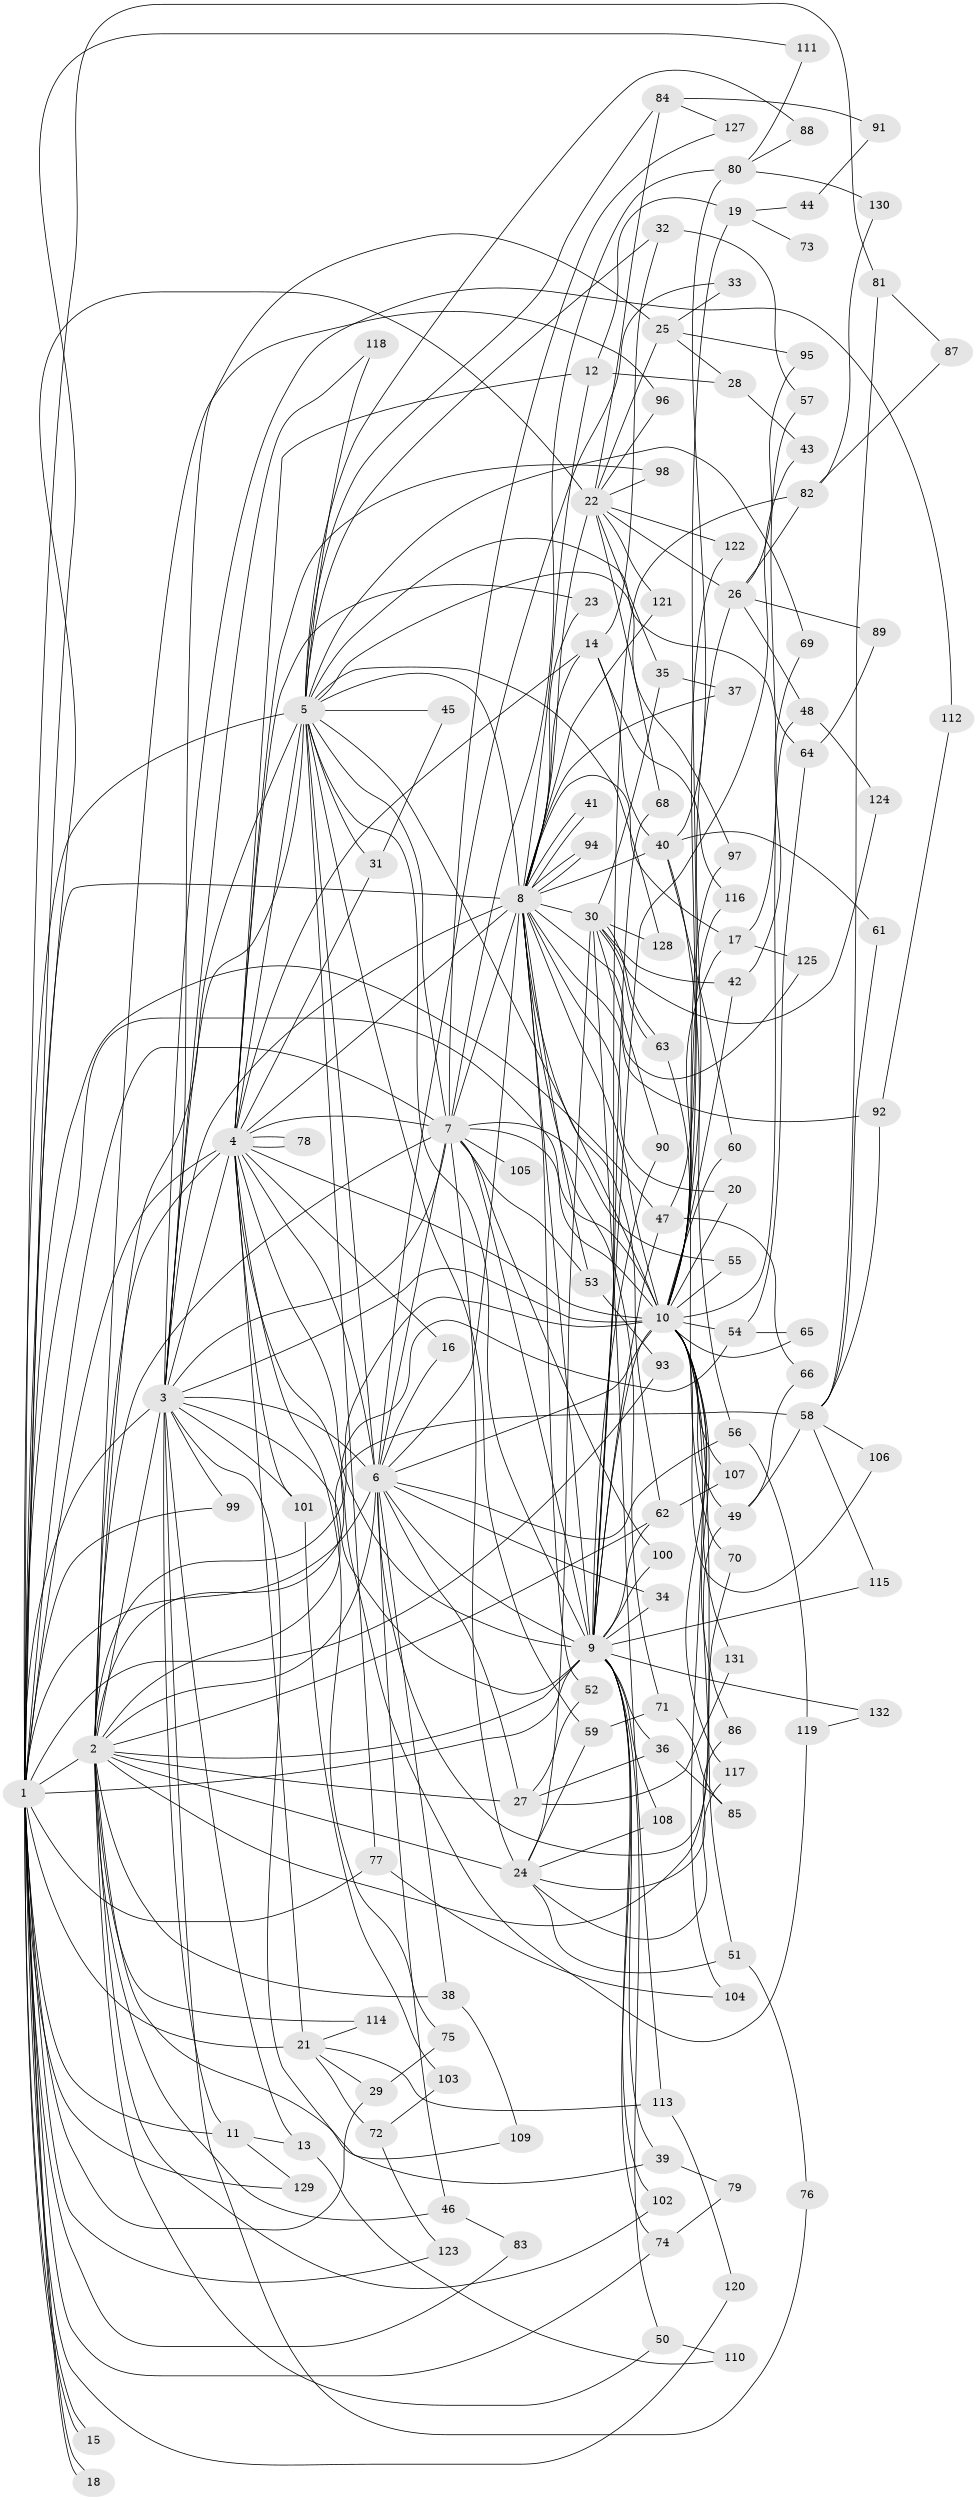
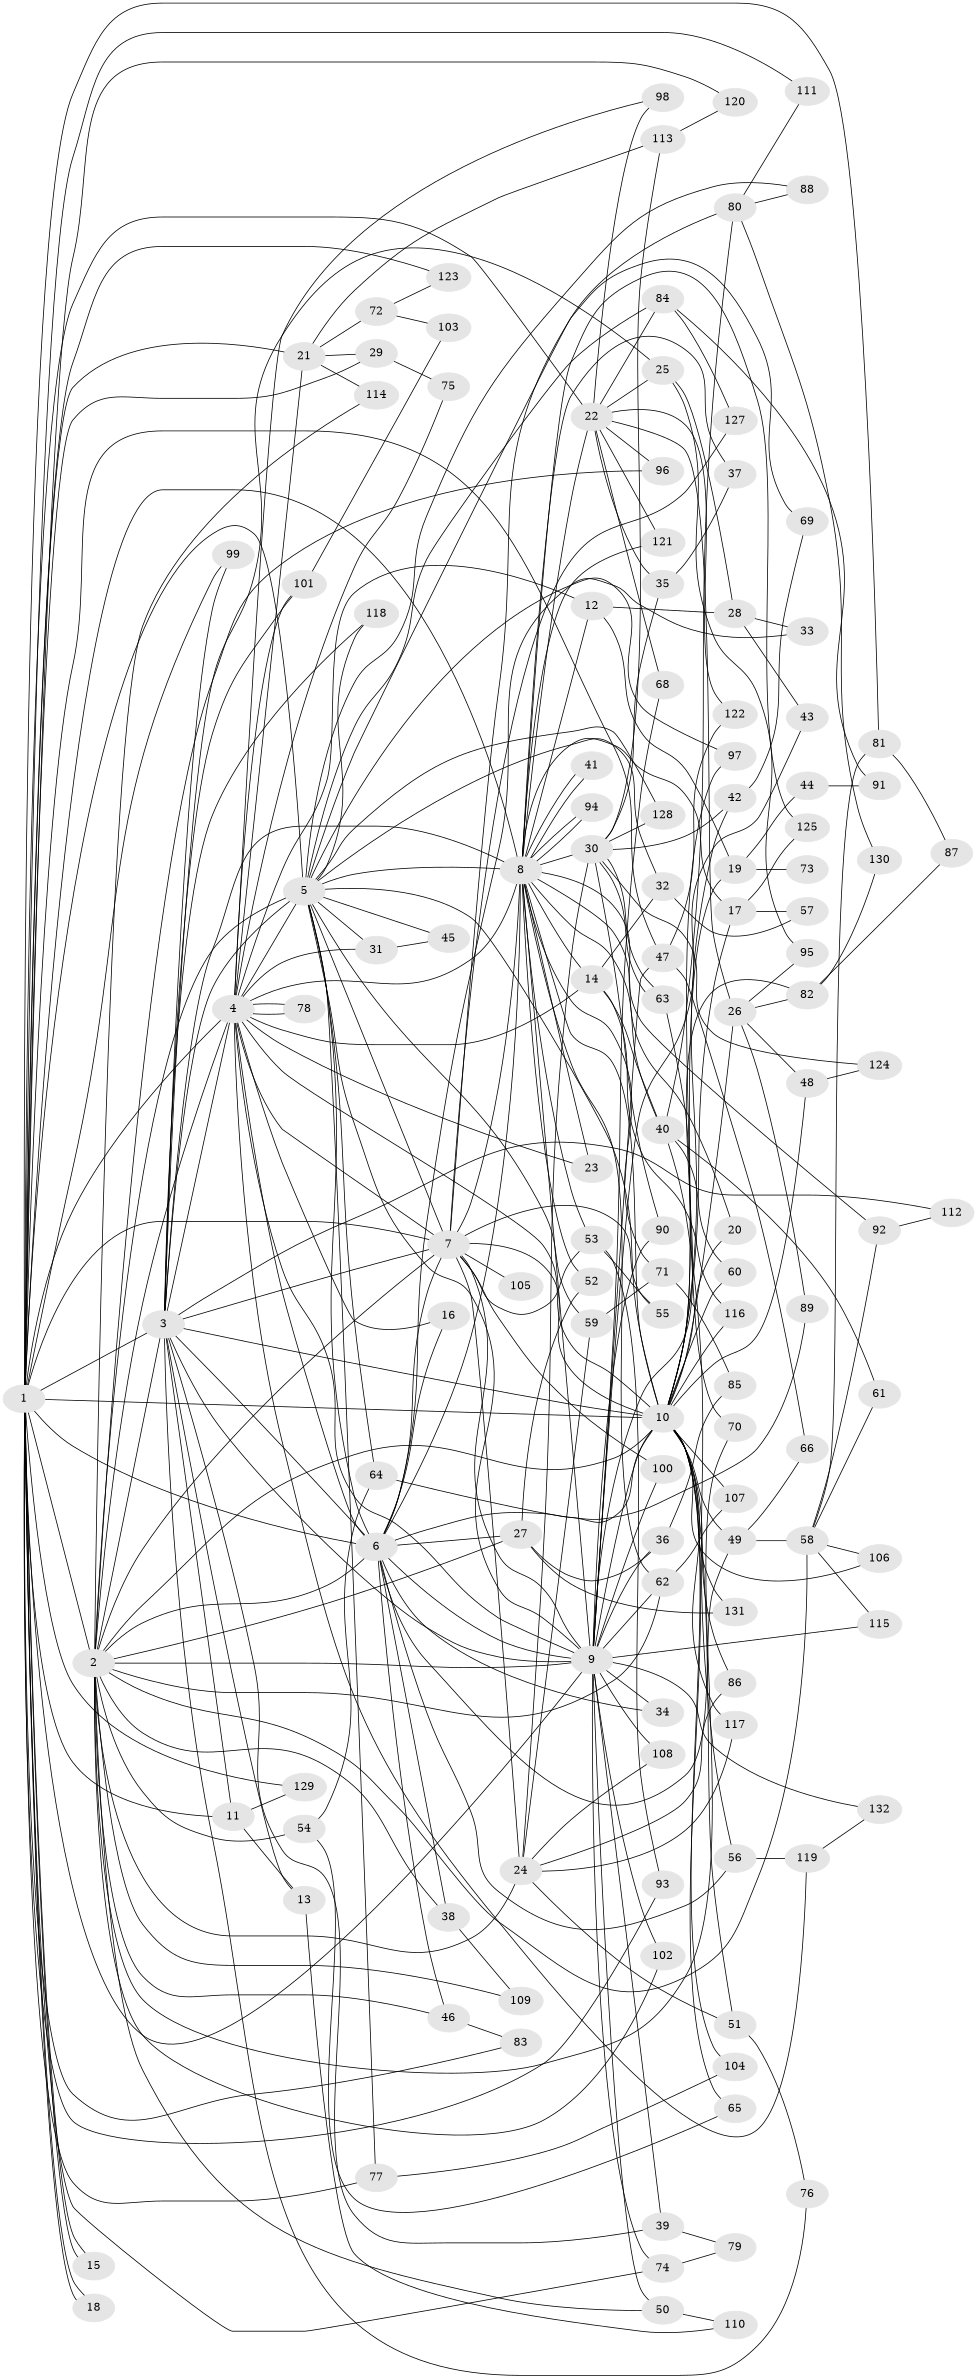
edge "33" -- "25": now "33" -- "28"
edge "55" -- "10": now "55" -- "53"
edge "10" -- "54": removed
